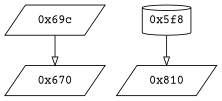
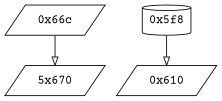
node "0x69c": label "0x69c" -> "0x66c"
node "0x670": label "0x670" -> "5x670"
node "0x810": label "0x810" -> "0x610"
